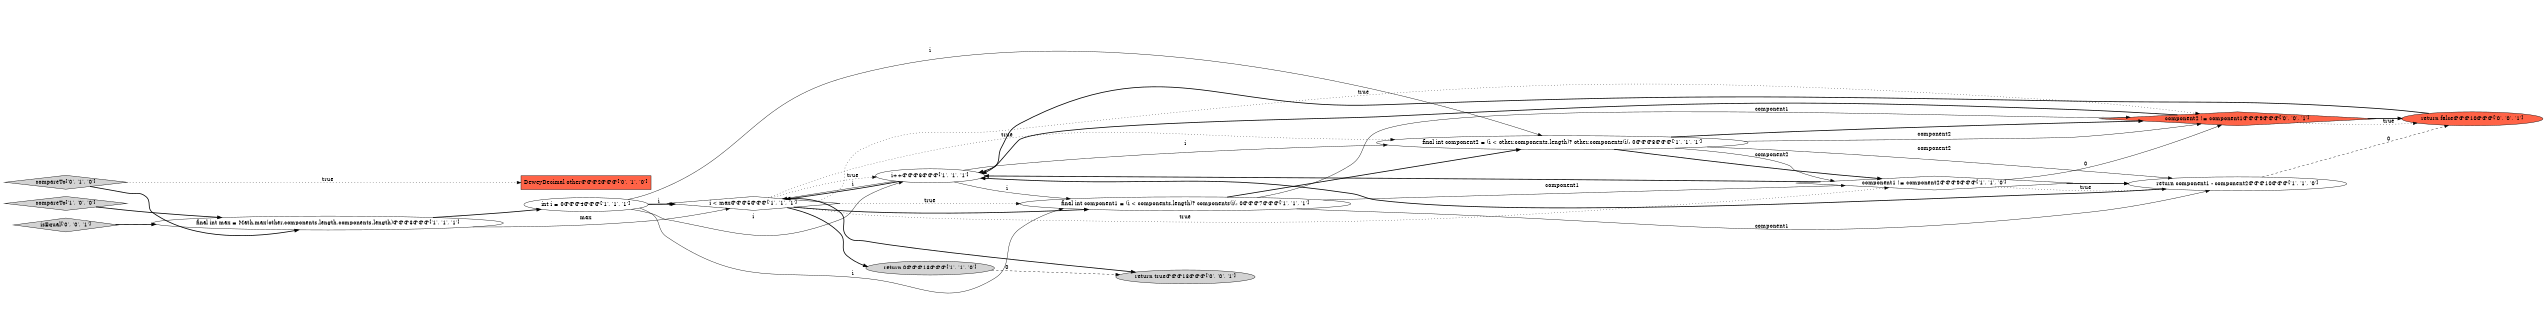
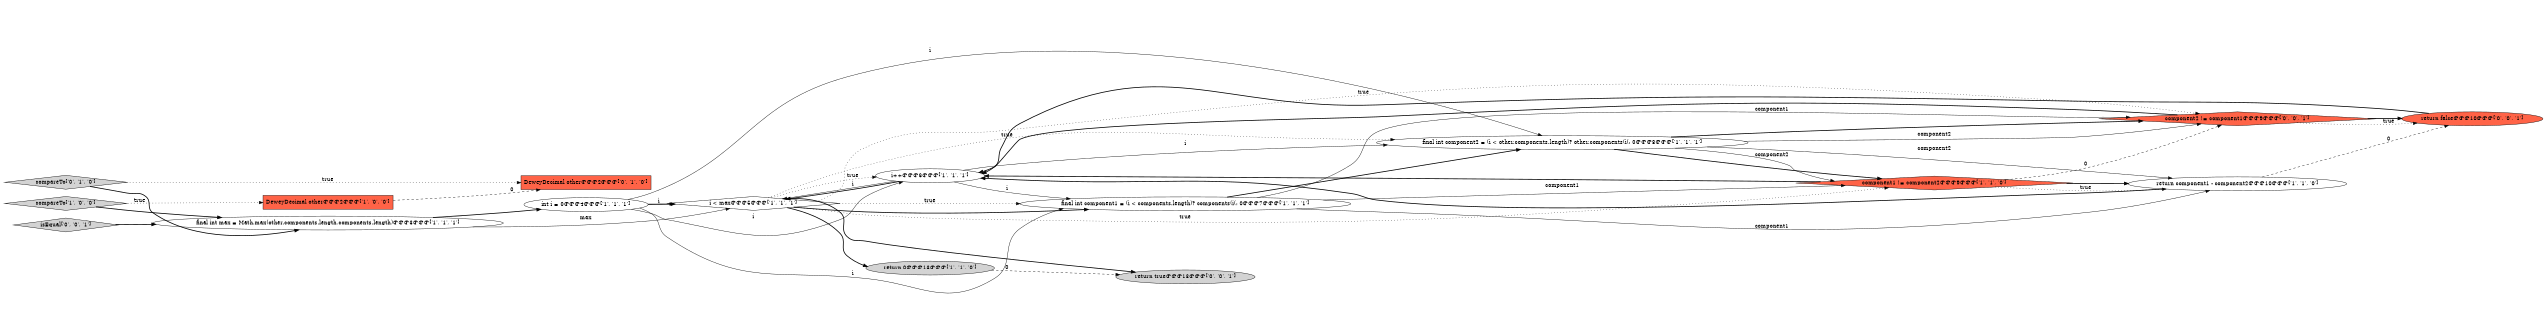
edge "component1 != component2@@@9@@@['1', '1', '0']" -> "component2 != component1@@@9@@@['0', '0', '1']": style solid -> dashed
node "component1 != component2@@@9@@@['1', '1', '0']": fillcolor white -> tomato
node "DeweyDecimal other@@@2@@@['1', '0', '0']": added
